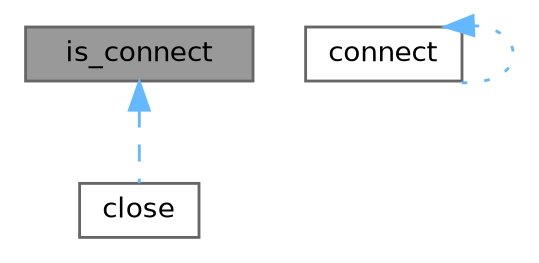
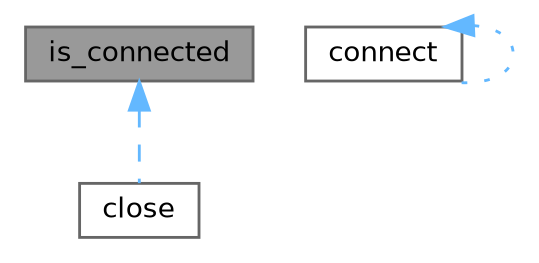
node "is_connect": label "is_connect" -> "is_connected"
